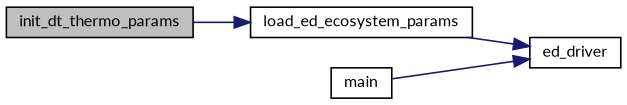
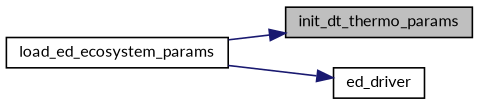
edge "init_dt_thermo_params" -> "load_ed_ecosystem_params": reversed
node "main": removed
